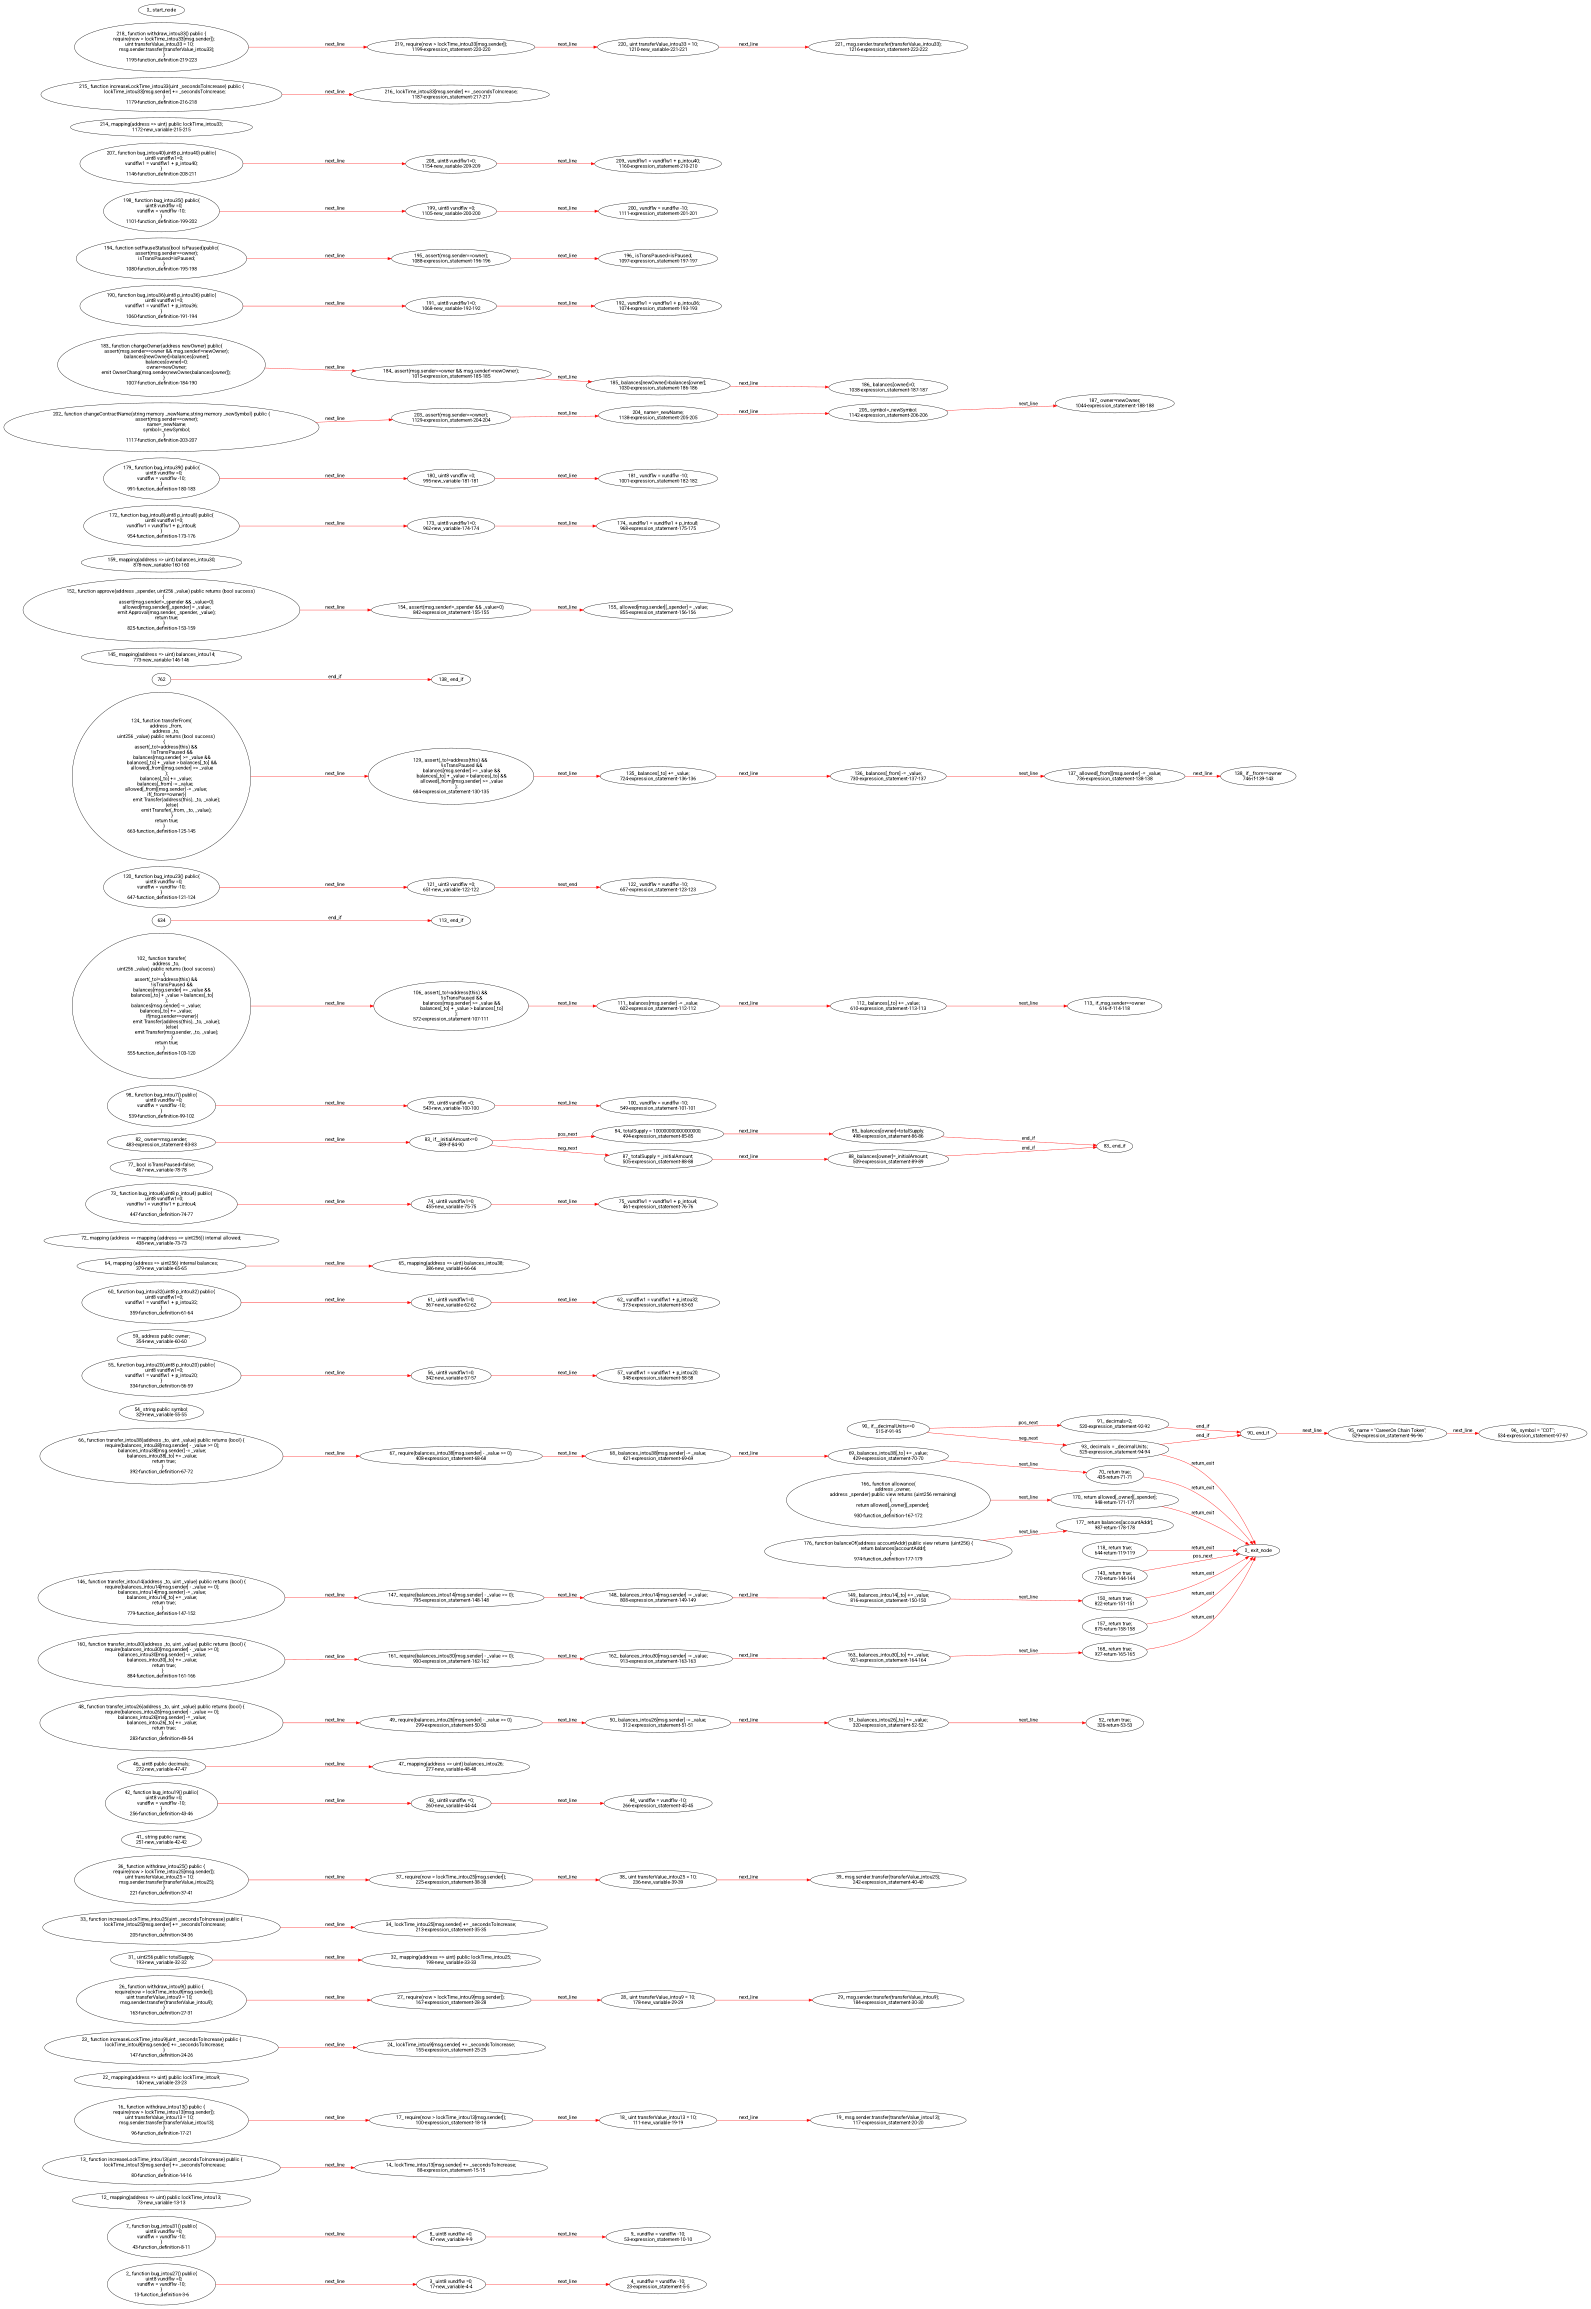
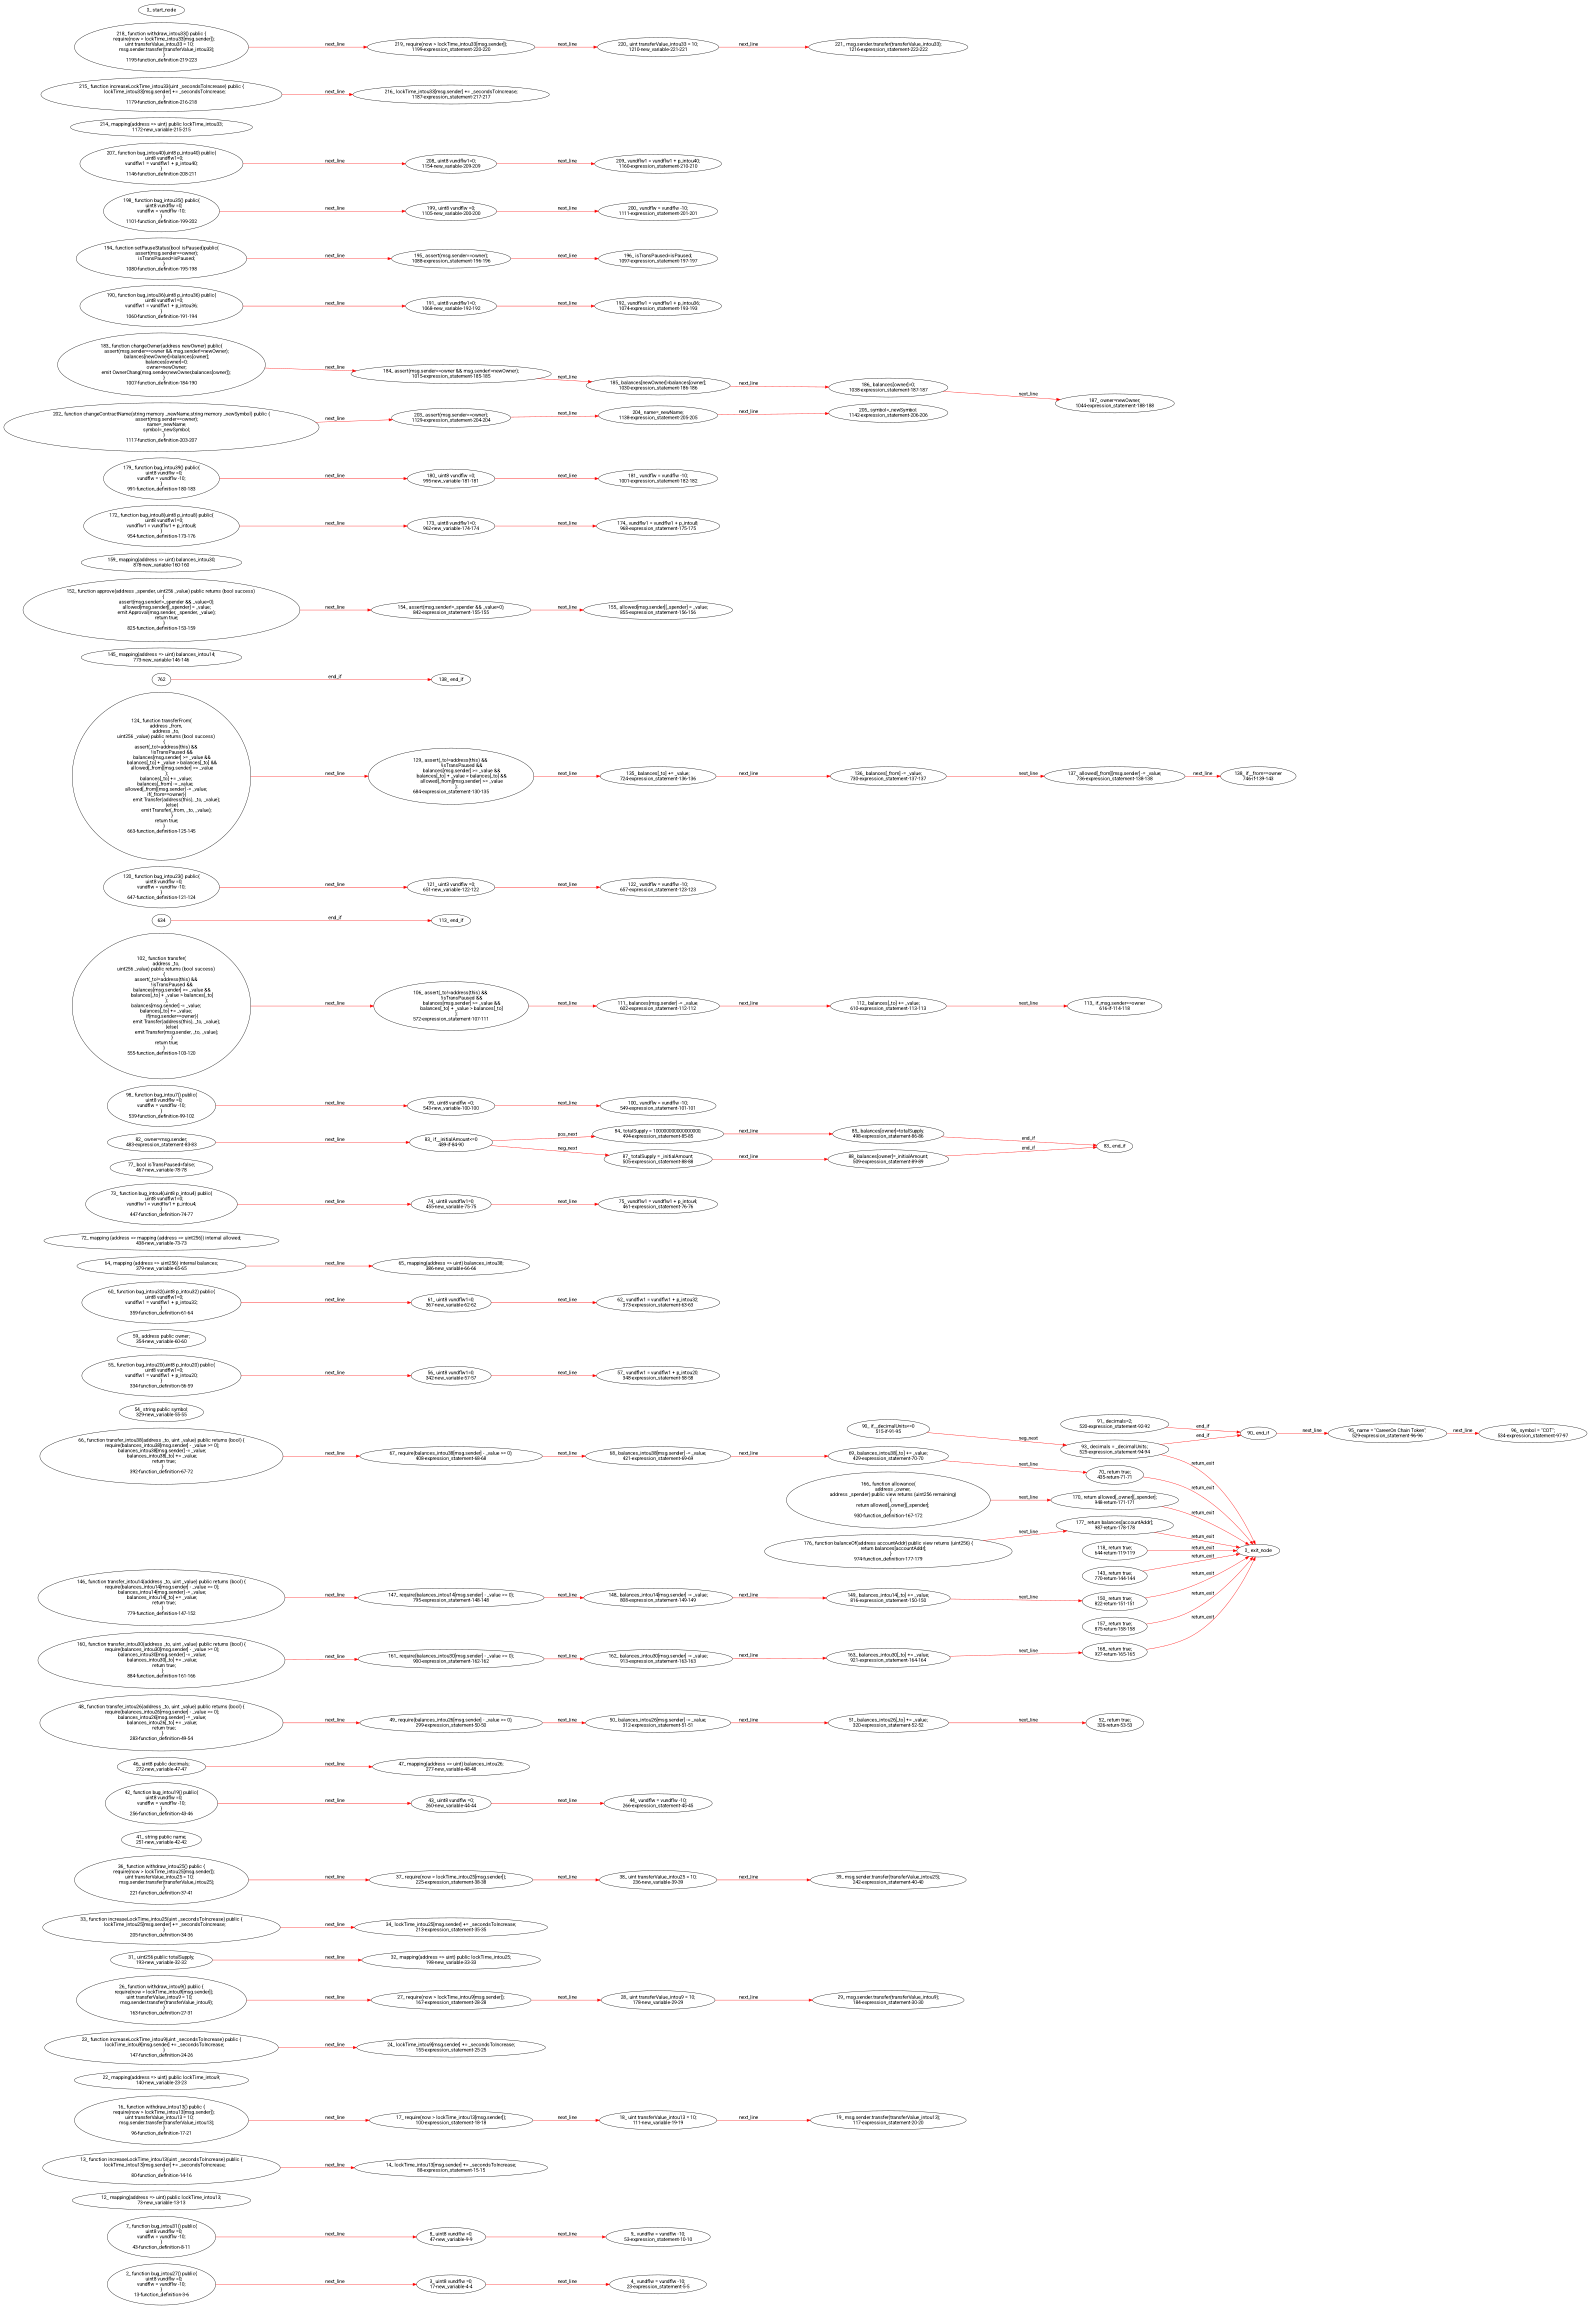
edge "205_ symbol=_newSymbol; 1142-expression_statement-206-206" -> "187_ owner=newOwner; 1044-expression_statement-188-188": now "186_ balances[owner]=0; 1038-expression_statement-187-187" -> "187_ owner=newOwner; 1044-expression_statement-188-188"
edge "121_ uint3 vundflw =0; 651-new_variable-122-122" -> "122_ vundflw = vundflw -10; 657-expression_statement-123-123": label "next_end" -> "next_line"
edge "90_ if__decimalUnits<=0 515-if-91-95" -> "91_ decimals=2; 520-expression_statement-92-92": removed, label "pos_next"
edge "177_ return balances[accountAddr]; 987-return-178-178" -> "0_ exit_node": added, label "return_exit"
edge "143_ return true; 770-return-144-144" -> "0_ exit_node": label "pos_next" -> "return_exit"
